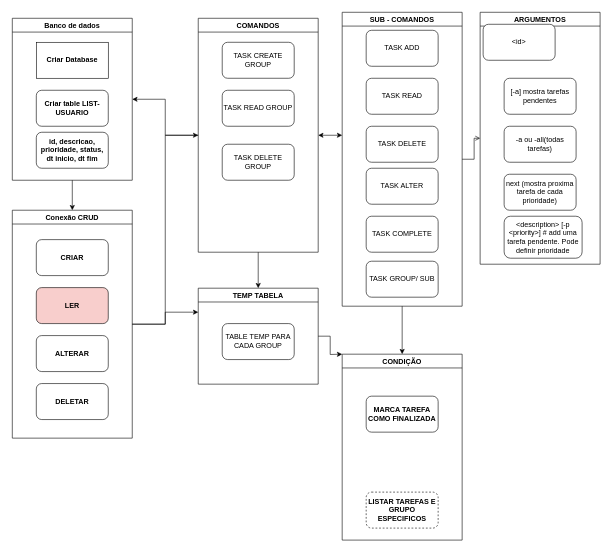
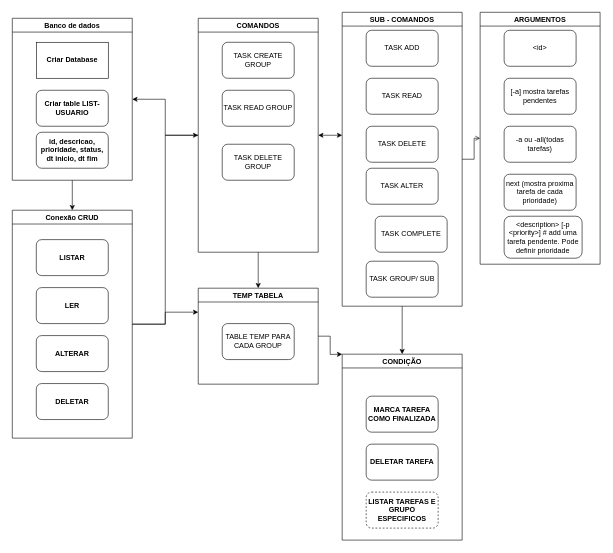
node "<id>": moved (519, 42) -> (540, 48)
node "TASK COMPLETE": moved (402, 234) -> (411, 234)
node "CRIAR": label "CRIAR" -> "LISTAR"
node "LER": fillcolor #f8cecc -> #ffffff
node "DELETAR TAREFA": added
